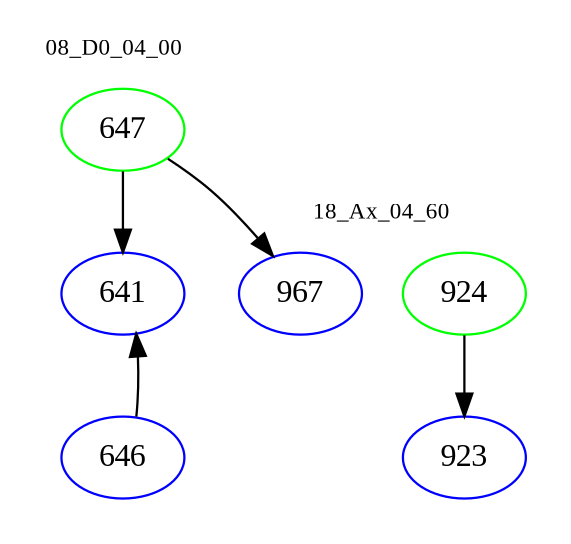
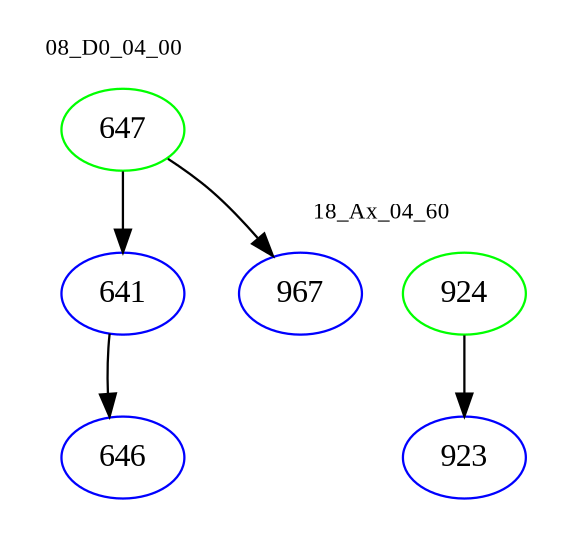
edge "646" -> "641": reversed
